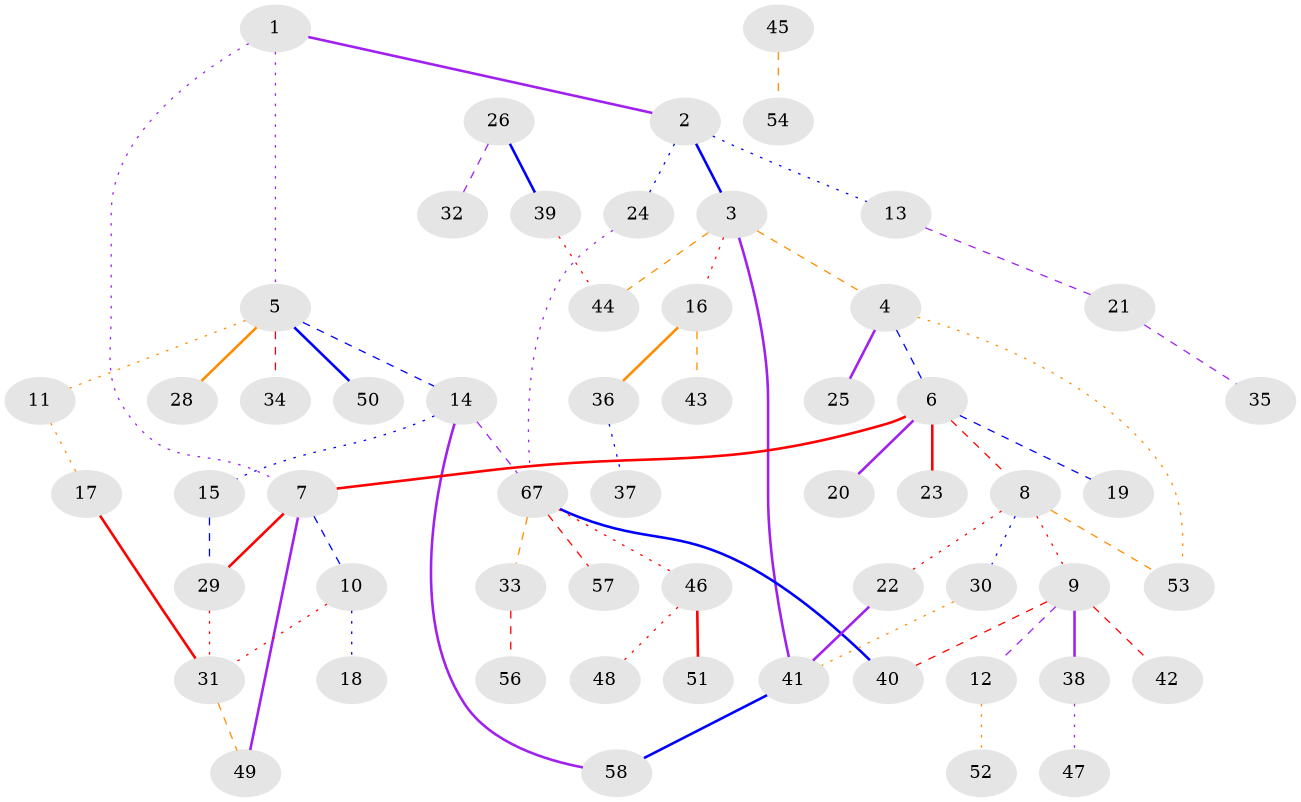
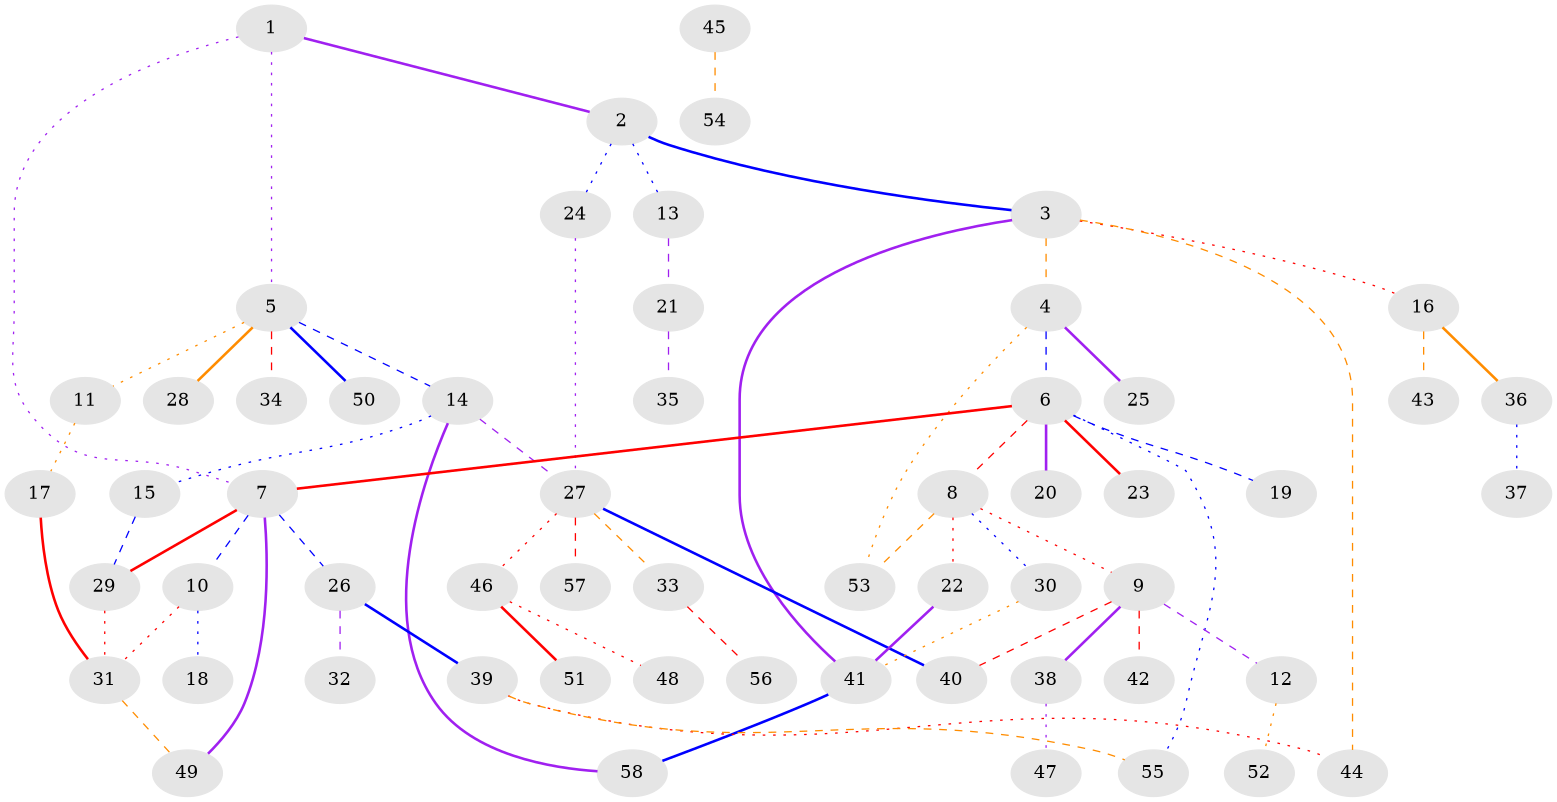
node "67": label "67" -> "27"
edge "7" -- "26": added
node "55": added
